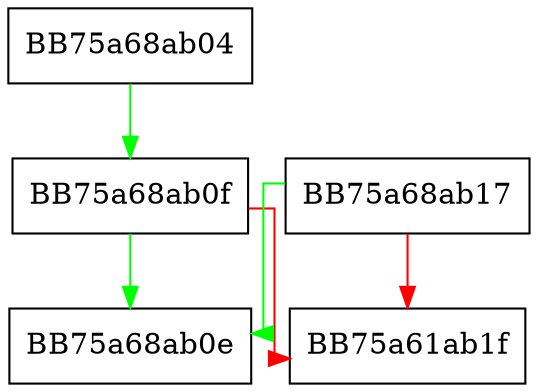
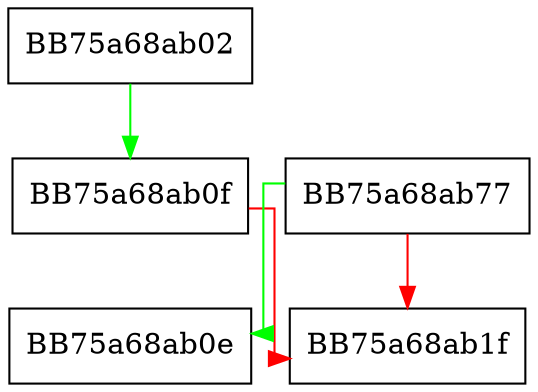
node "BB75a68ab04": label "BB75a68ab04" -> "BB75a68ab02"
node "BB75a68ab17": label "BB75a68ab17" -> "BB75a68ab77"
edge "BB75a68ab0f" -> "BB75a68ab0e": removed
node "BB75a61ab1f": label "BB75a61ab1f" -> "BB75a68ab1f"
